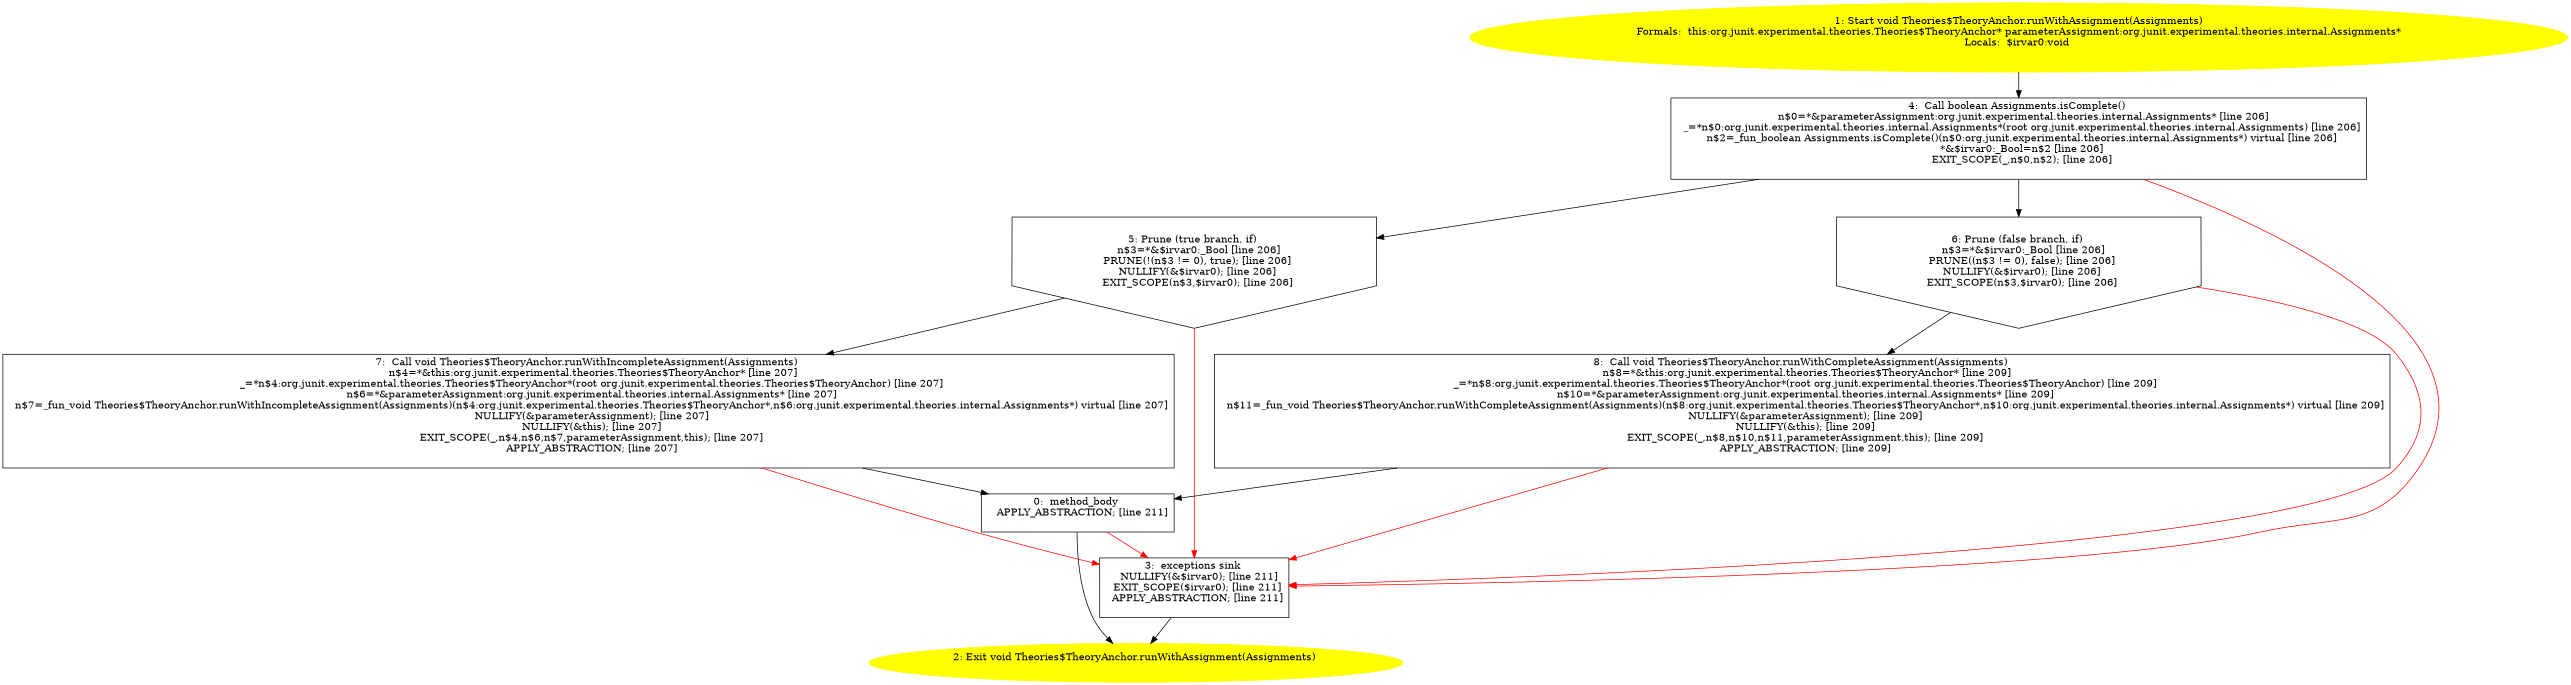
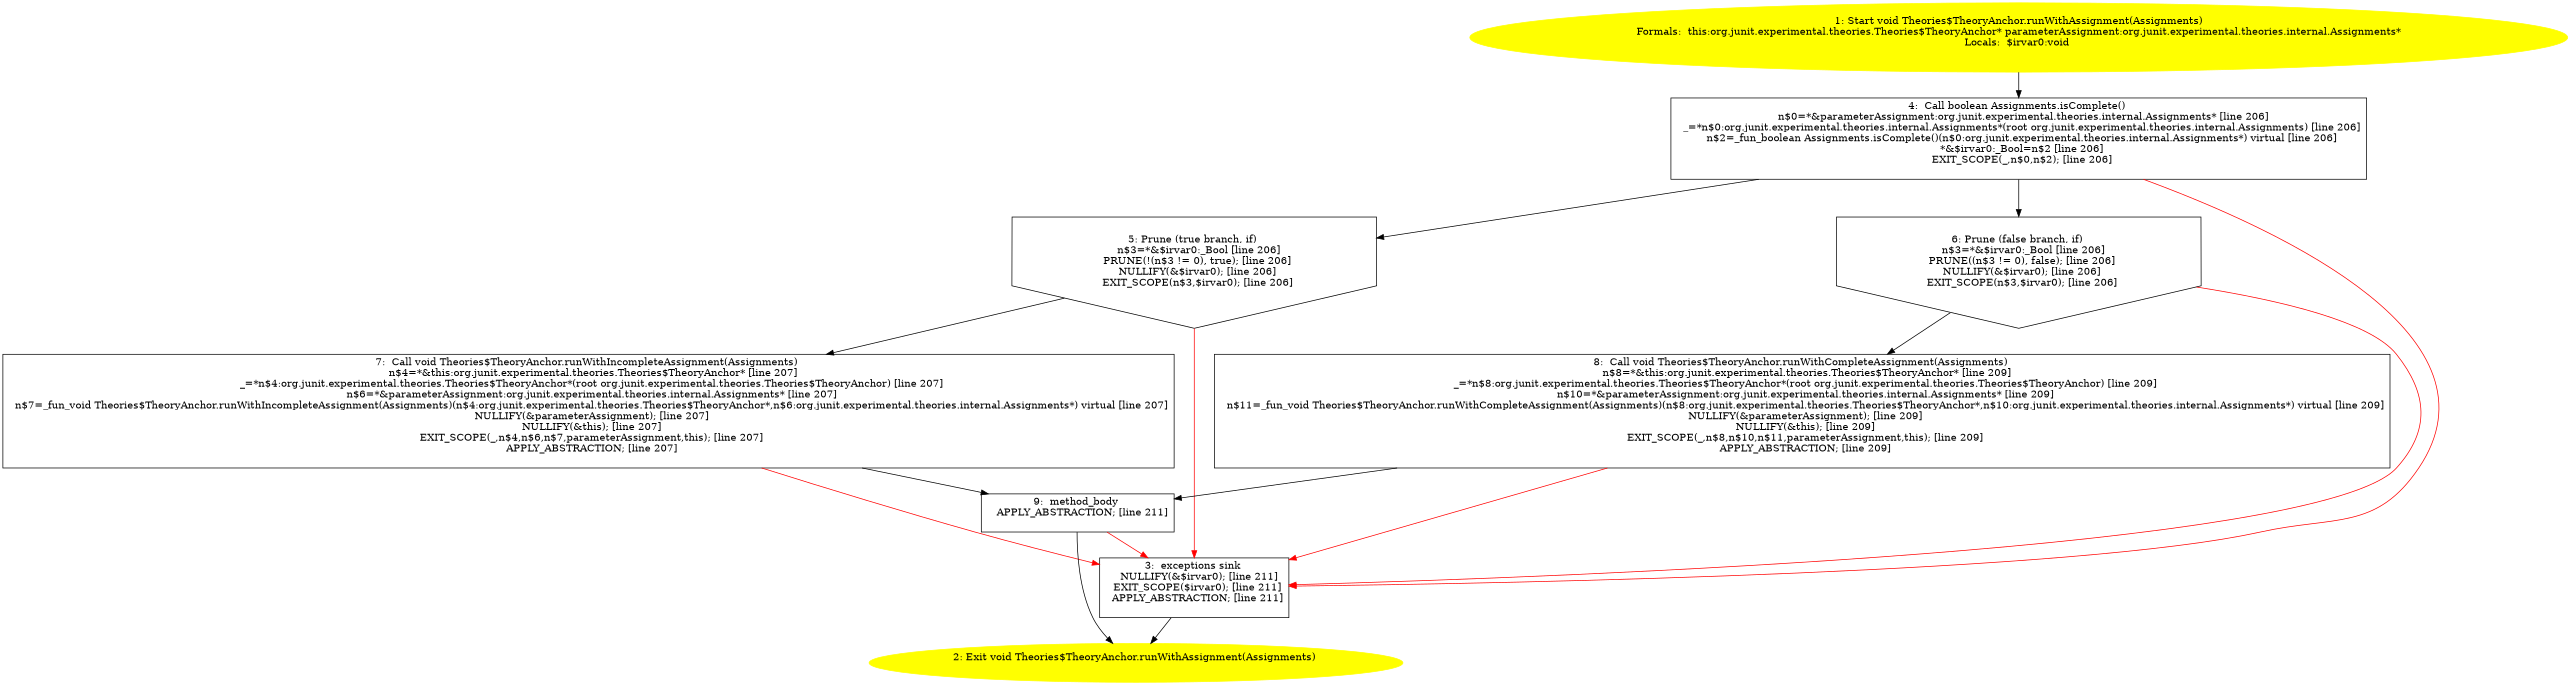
node "0:  method_body APPLY_ABSTRACTION; [line 211]": label "0:  method_body APPLY_ABSTRACTION; [line 211]" -> "9:  method_body APPLY_ABSTRACTION; [line 211]"
